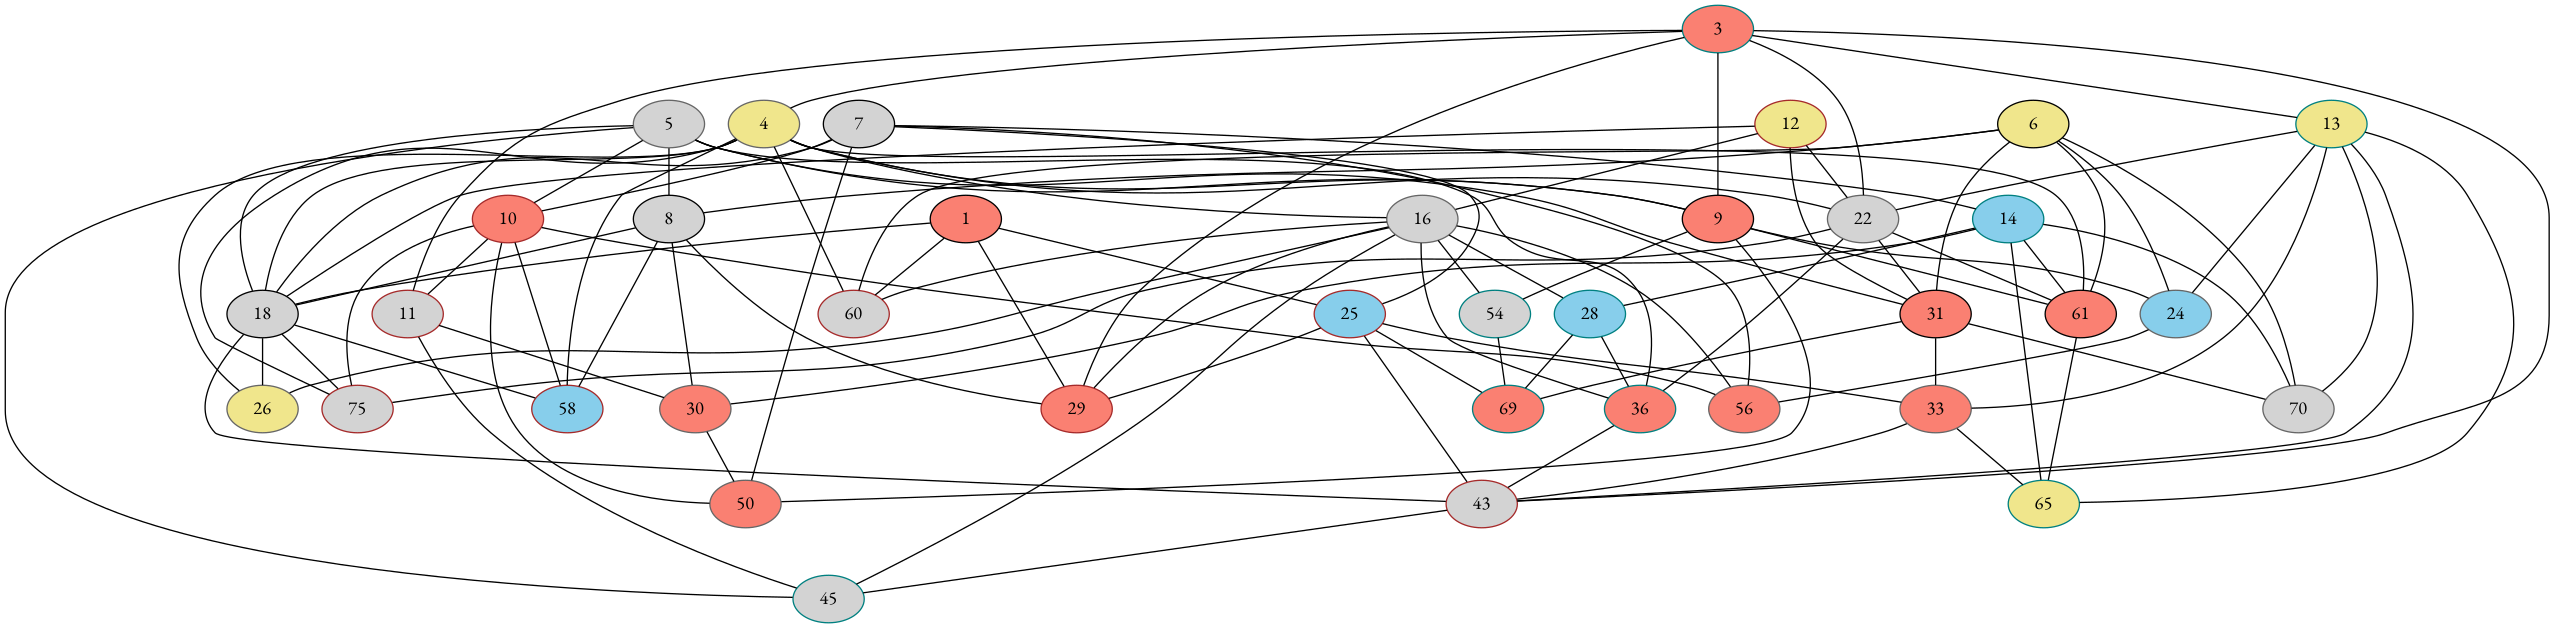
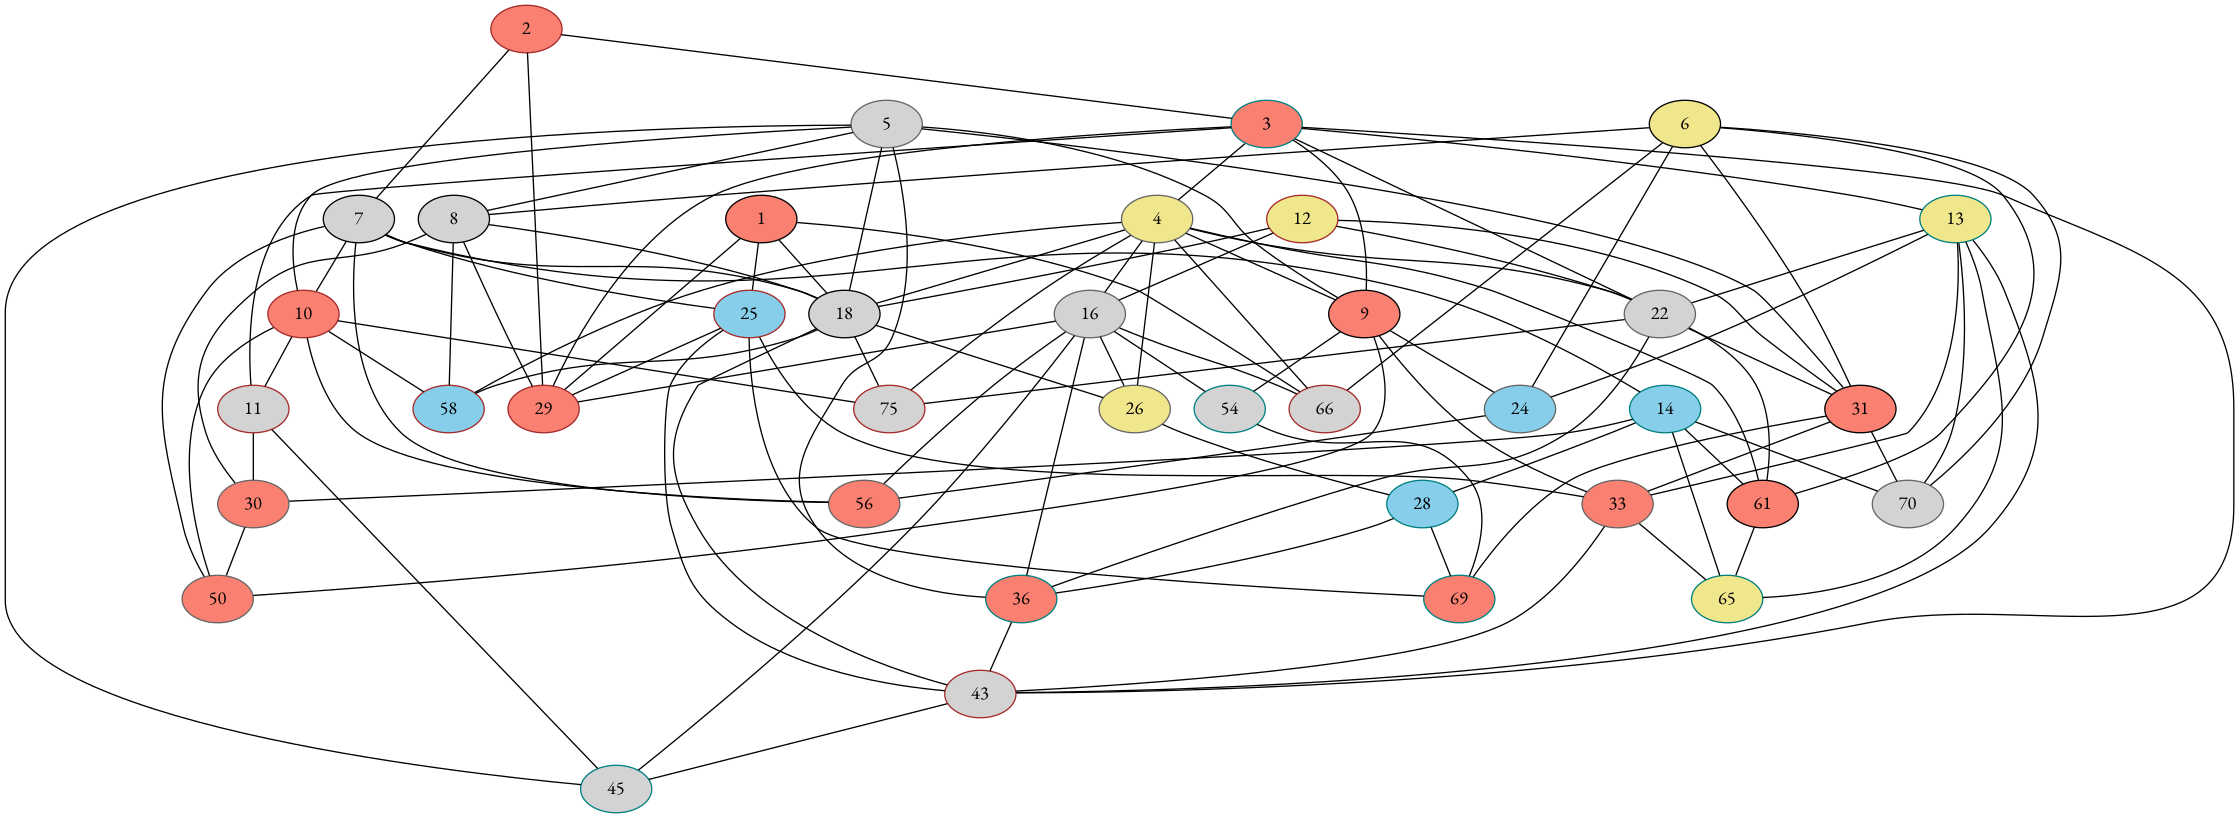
node "2": added
edge "9" -- "61": now "9" -- "33"
edge "16" -- "28": now "26" -- "28"
node "60": label "60" -> "66"
